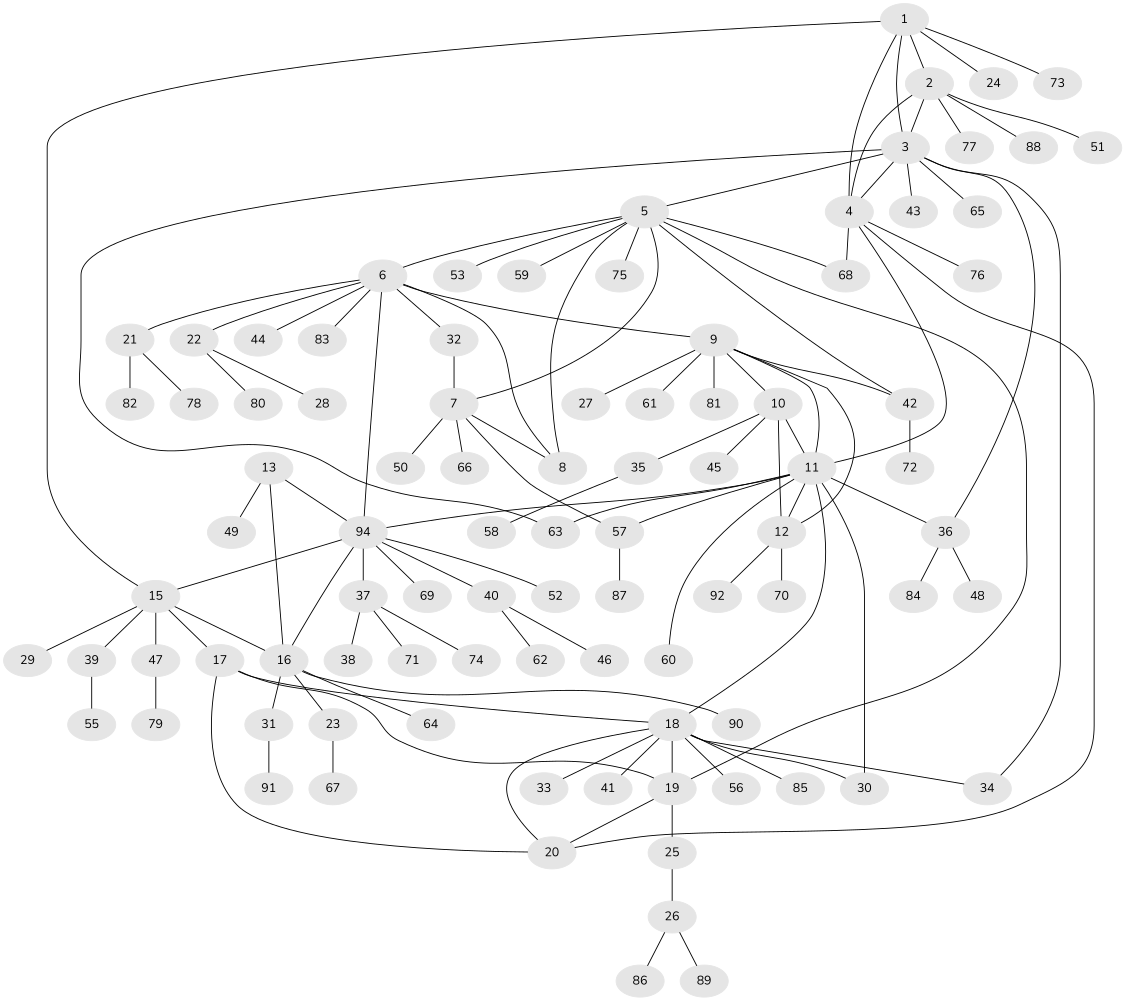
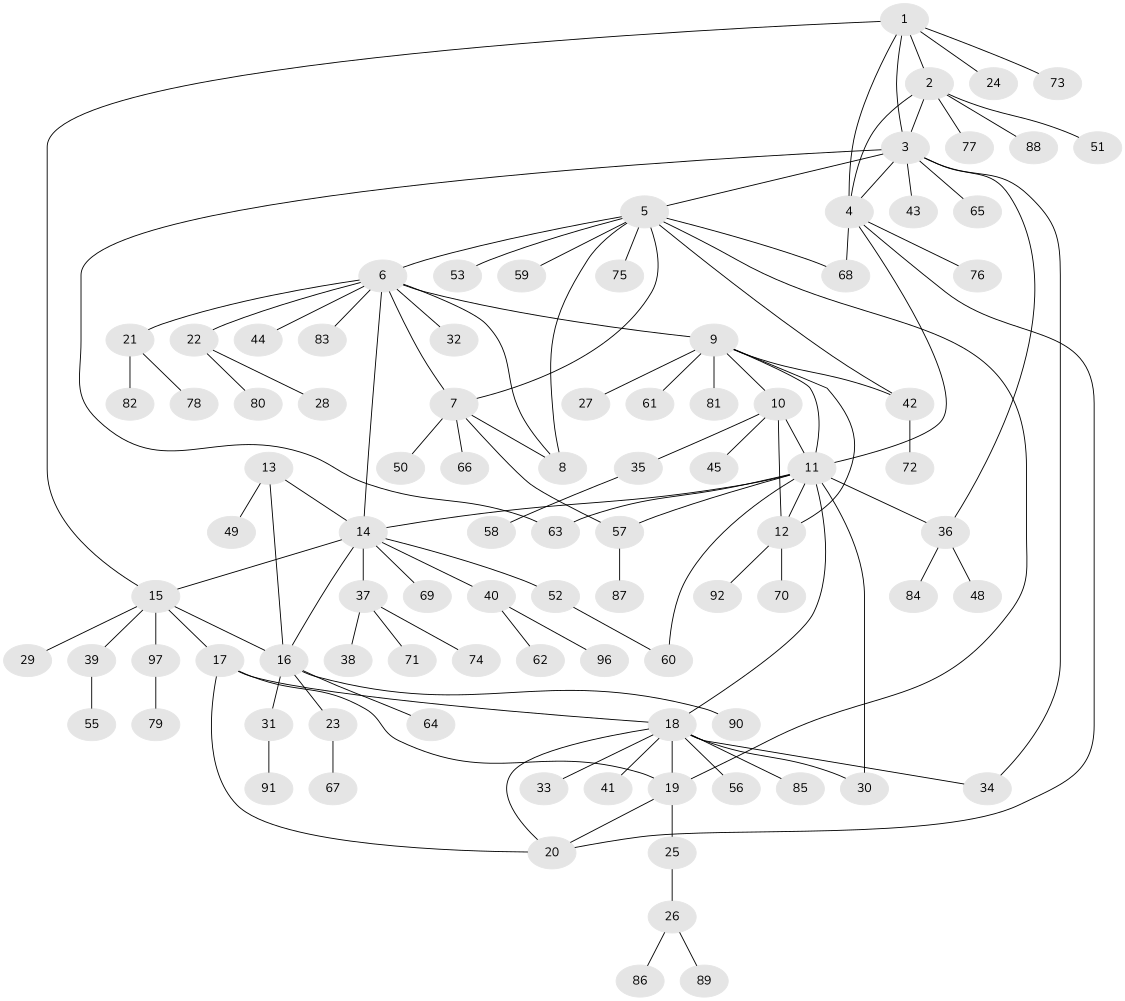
edge "32" -- "7": now "6" -- "7"
node "94": label "94" -> "14"
edge "52" -- "60": added
node "47": label "47" -> "97"
node "46": label "46" -> "96"
